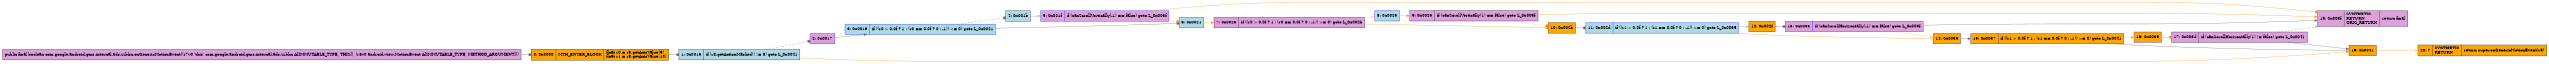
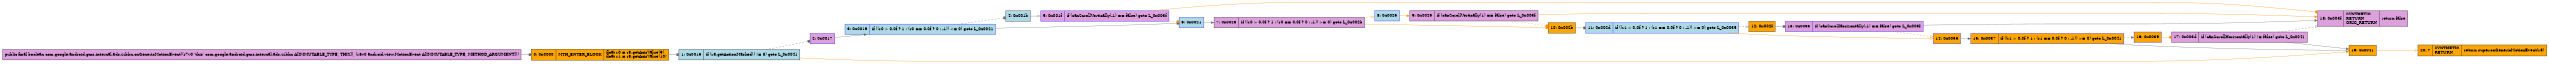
node "18: 0x003f": text "return final" -> "return false"
edge "6: 0x0021" -> "7: 0x0023": color darkorange -> gray40
edge "15: 0x0037" -> "16: 0x0039": color darkorange -> gray40
